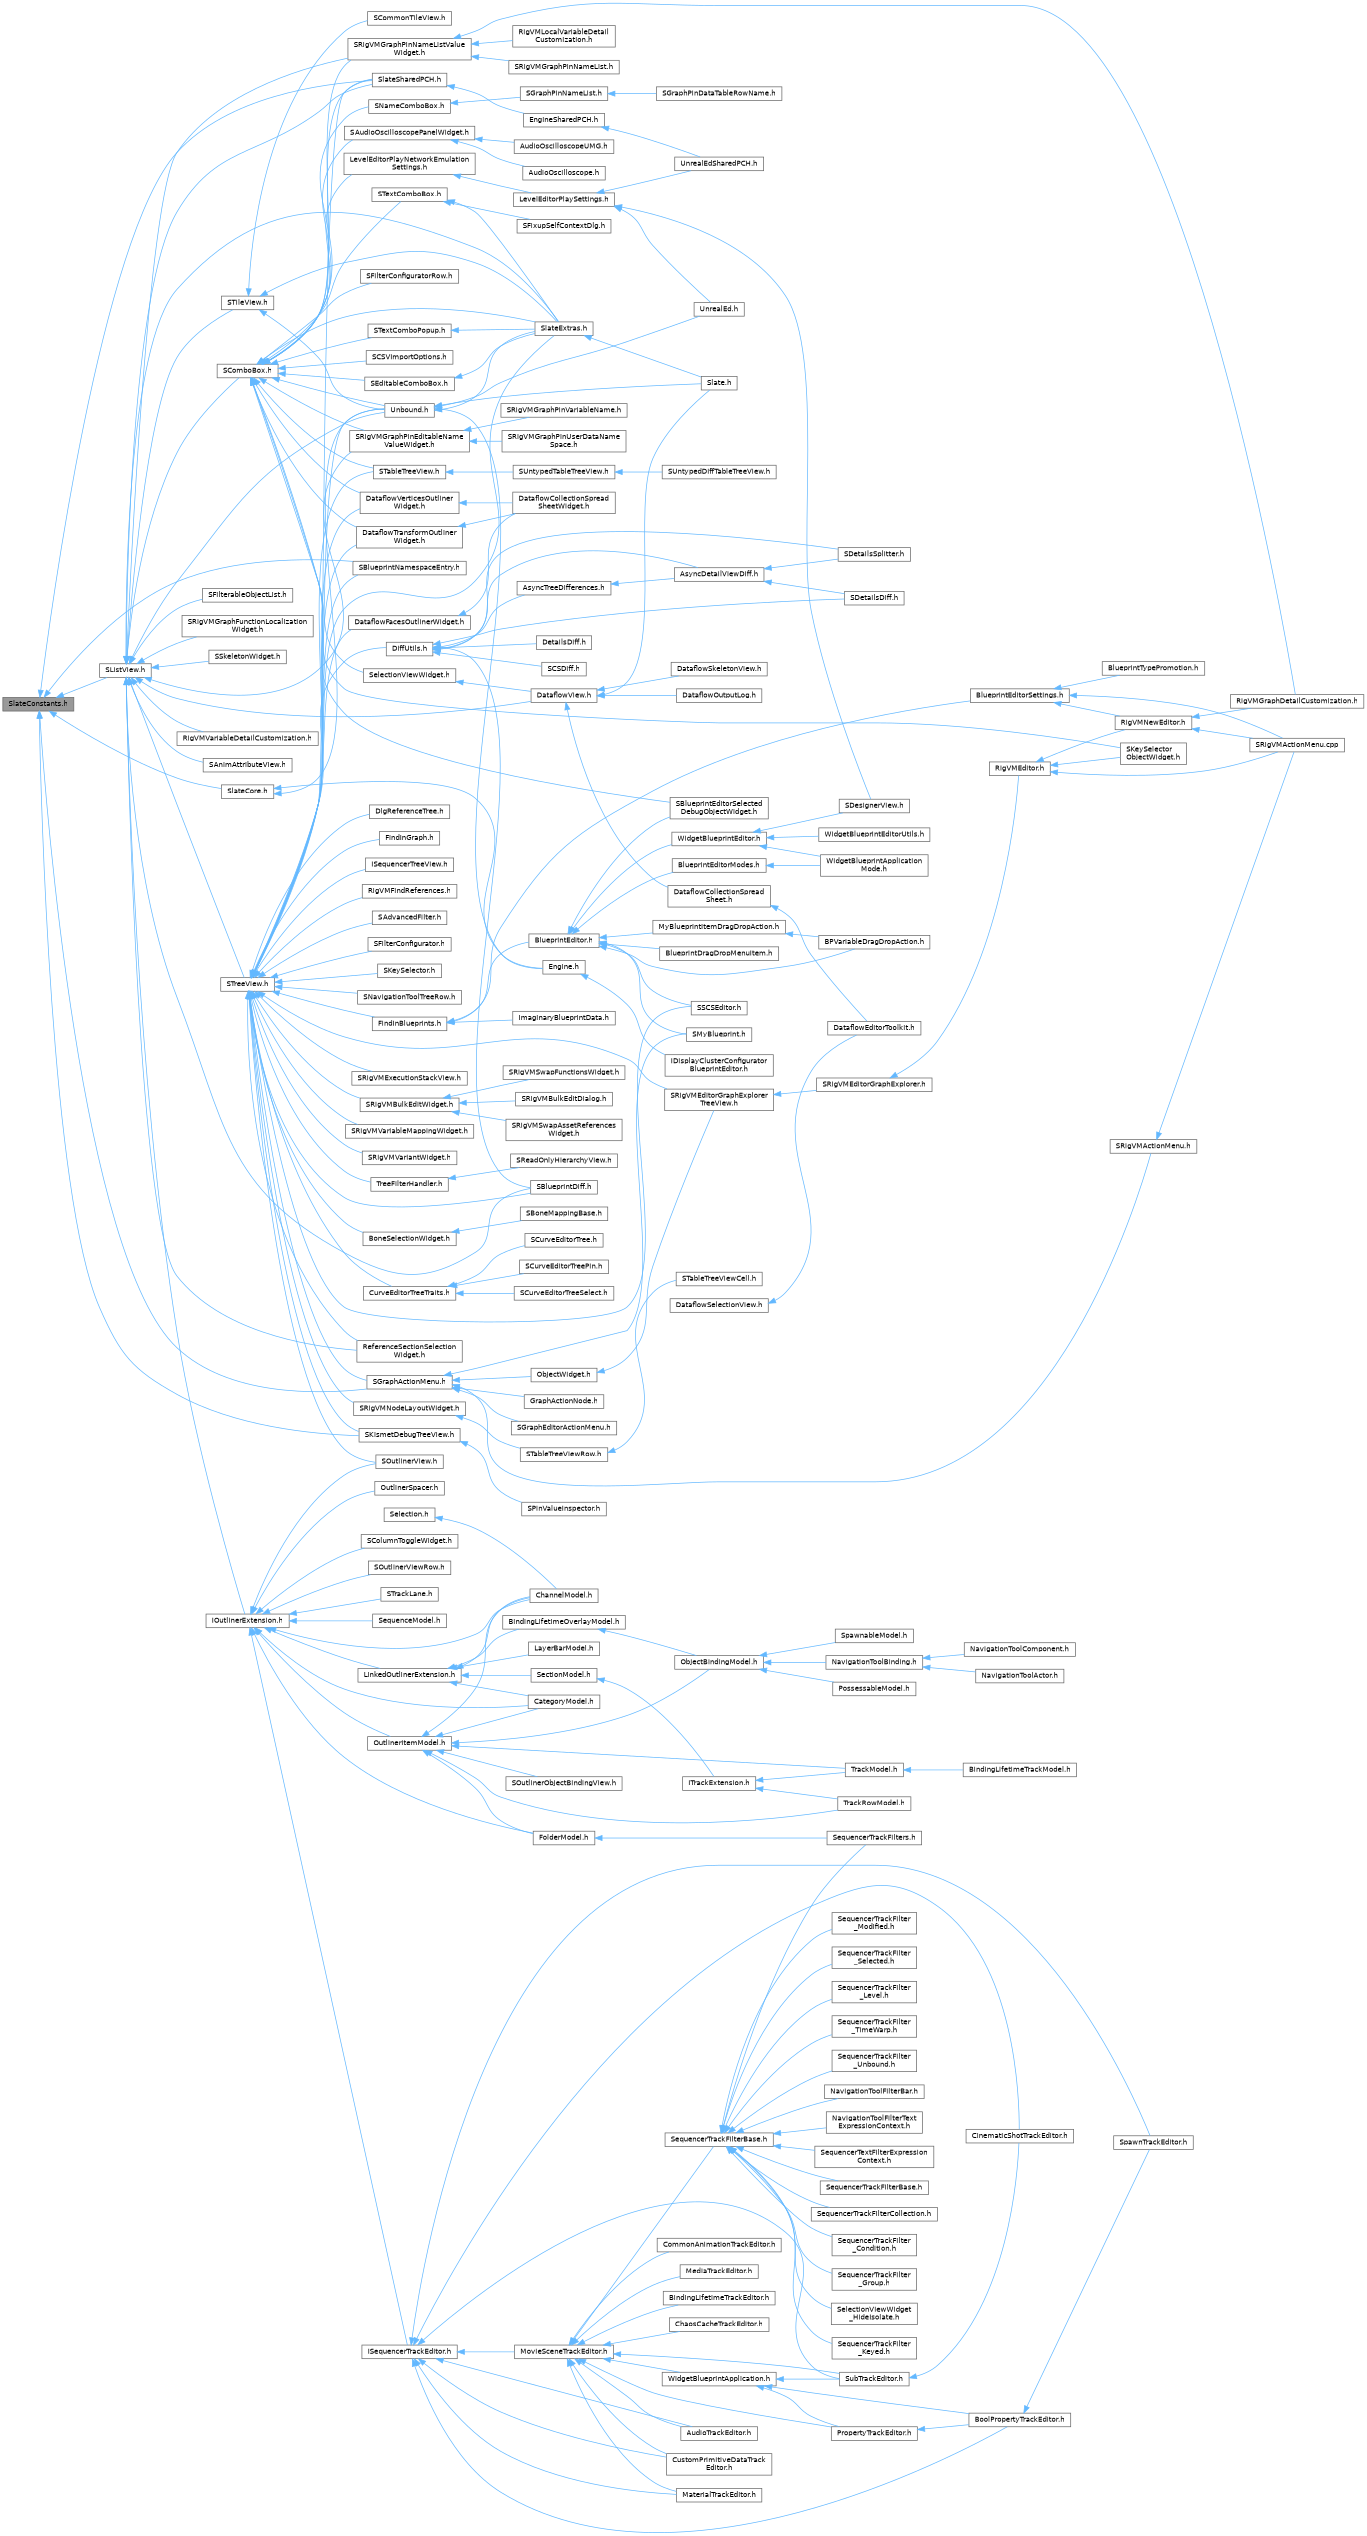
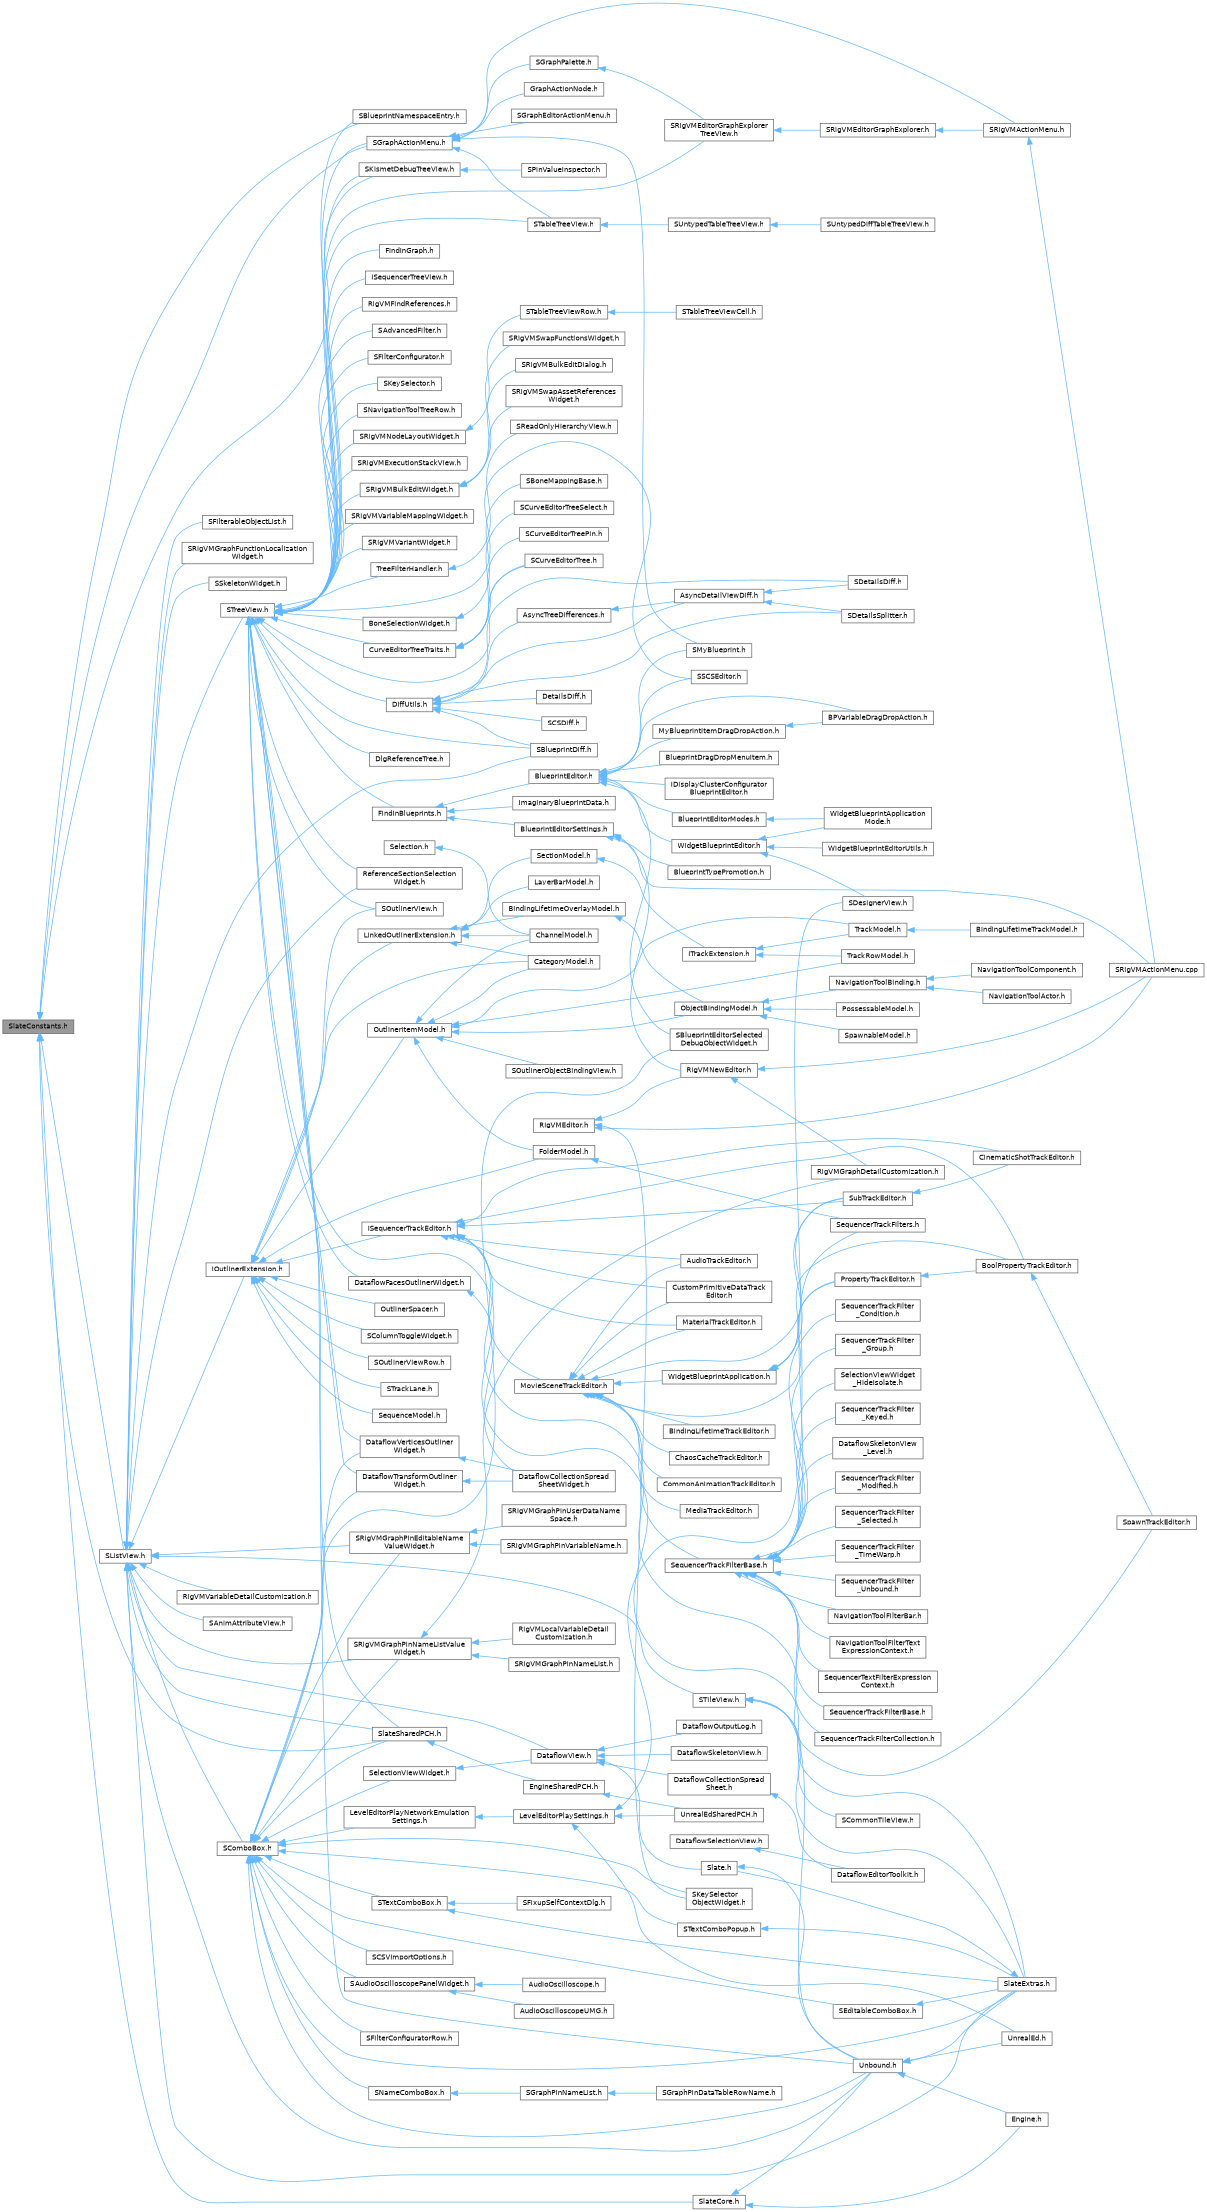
edge "Slate.h" -> "Unbound.h": reversed
edge "STableTreeView.h" -> "SComboBox.h": now "STableTreeView.h" -> "SGraphActionMenu.h"
edge "SCurveEditorTree.h" -> "STreeView.h": added
edge "RigVMEditor.h" -> "SRigVMEditorGraphExplorer.h": now "SRigVMActionMenu.h" -> "SRigVMEditorGraphExplorer.h"
edge "IDisplayClusterConfigurator BlueprintEditor.h" -> "Engine.h": now "IDisplayClusterConfigurator BlueprintEditor.h" -> "BlueprintEditor.h"
node "ObjectWidget.h": label "ObjectWidget.h" -> "SGraphPalette.h"
edge "ChannelModel.h" -> "IOutlinerExtension.h": removed
node "SequencerTrackFilter _Level.h": label "SequencerTrackFilter _Level.h" -> "DataflowSkeletonView _Level.h"
